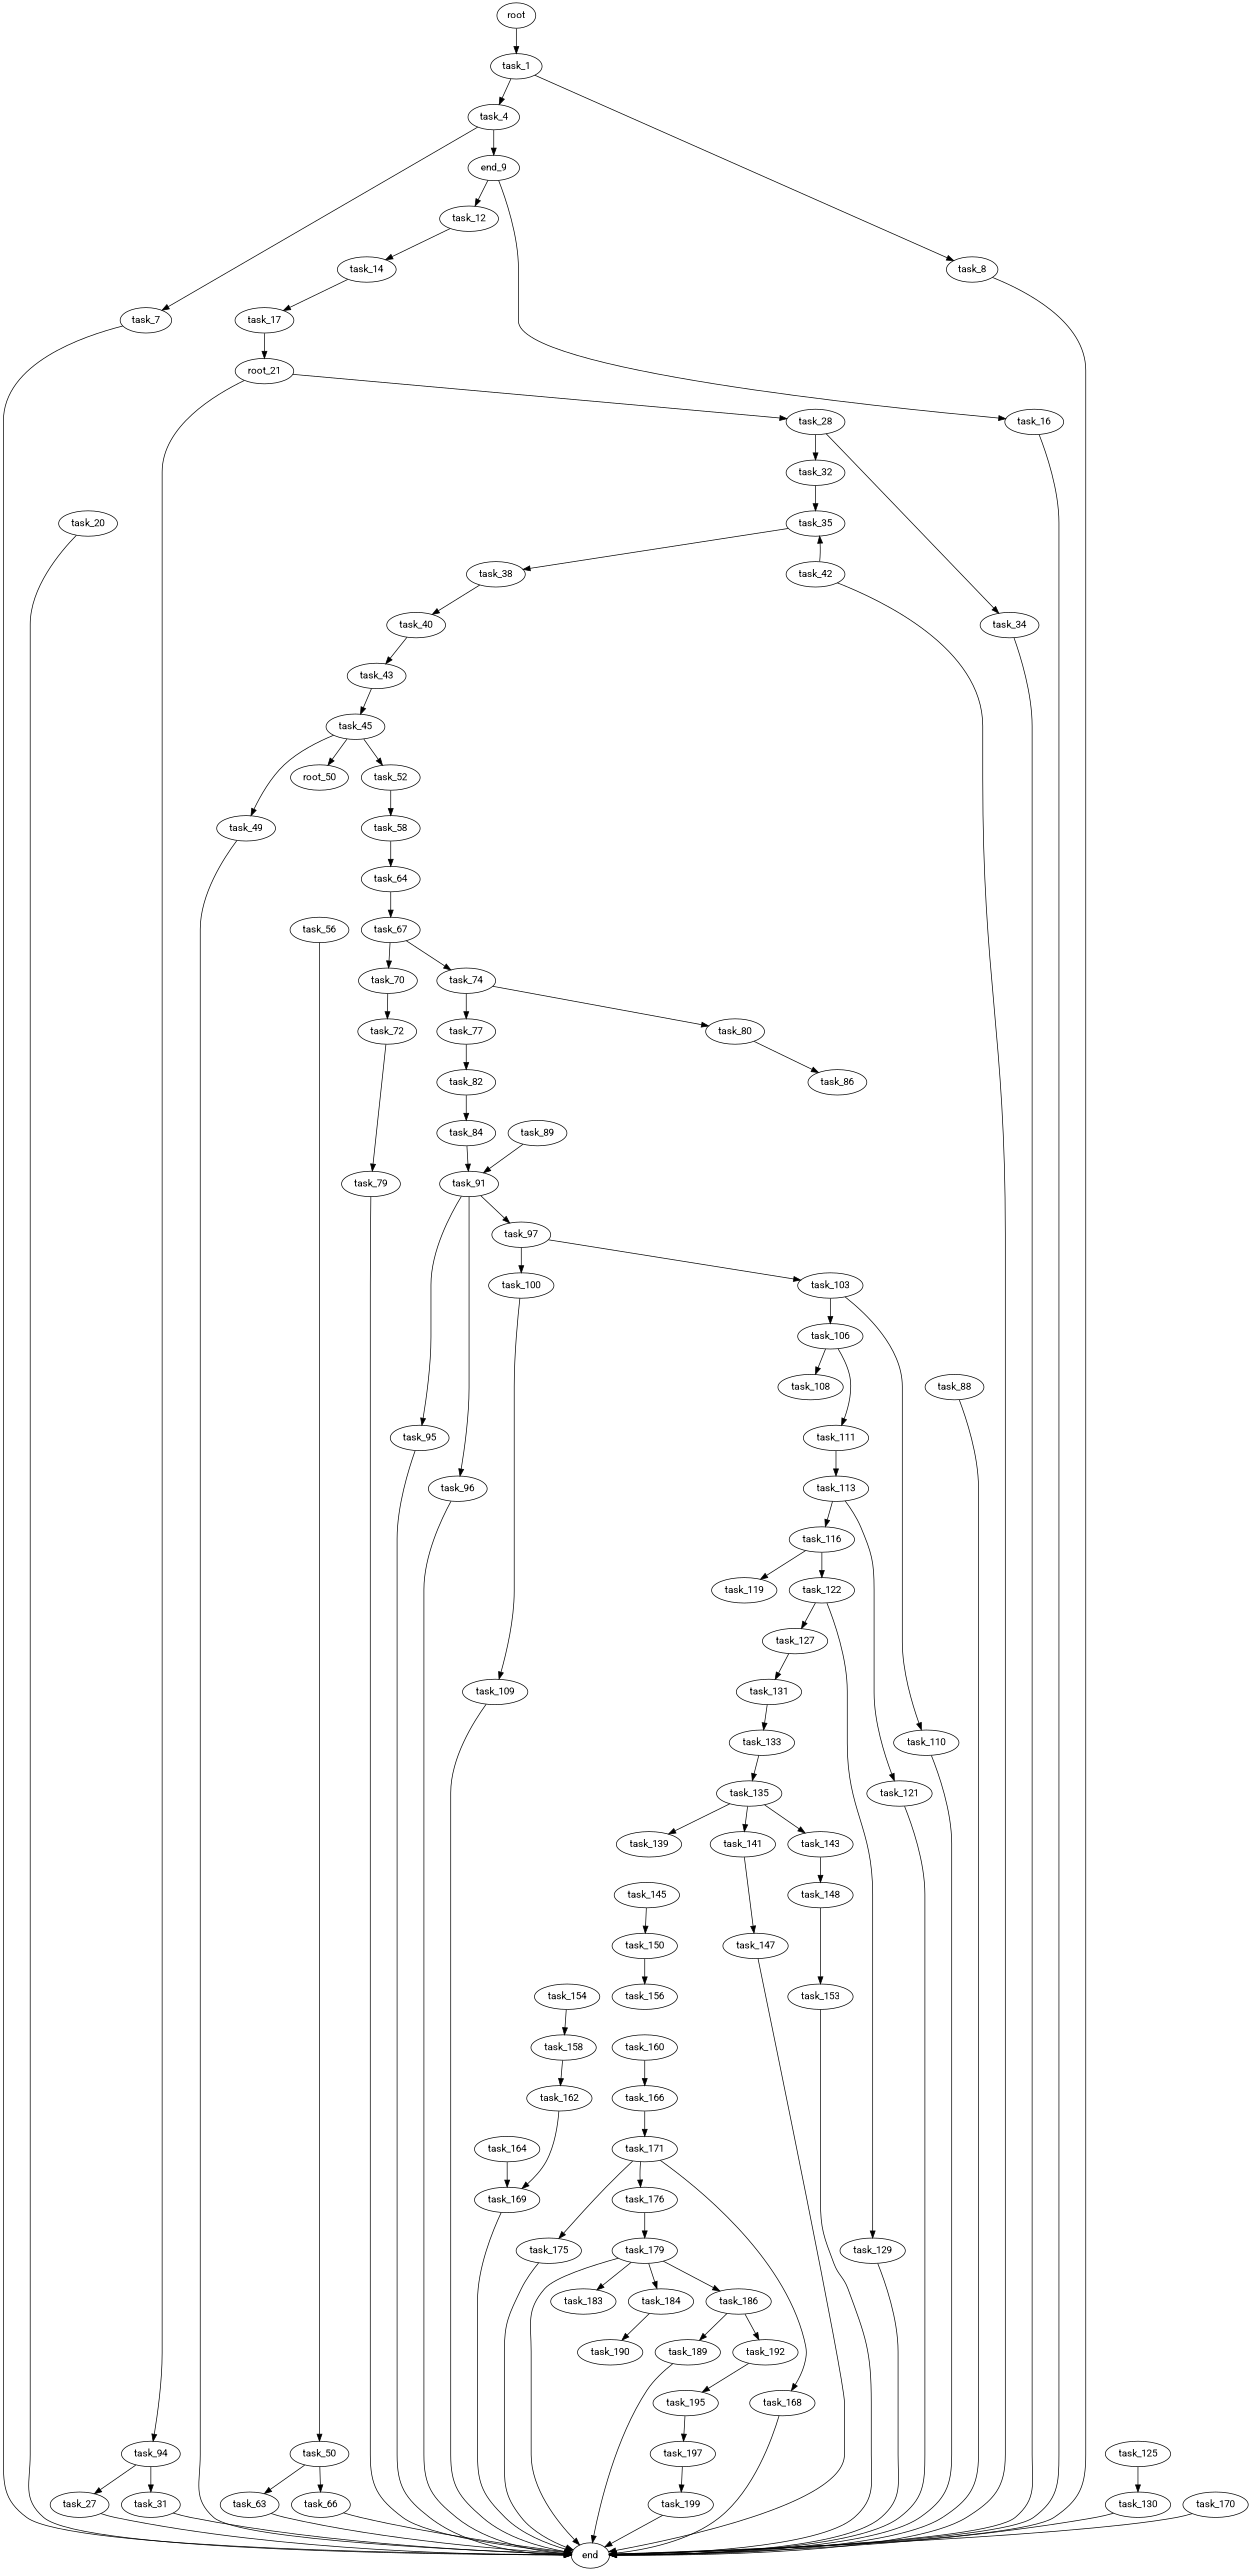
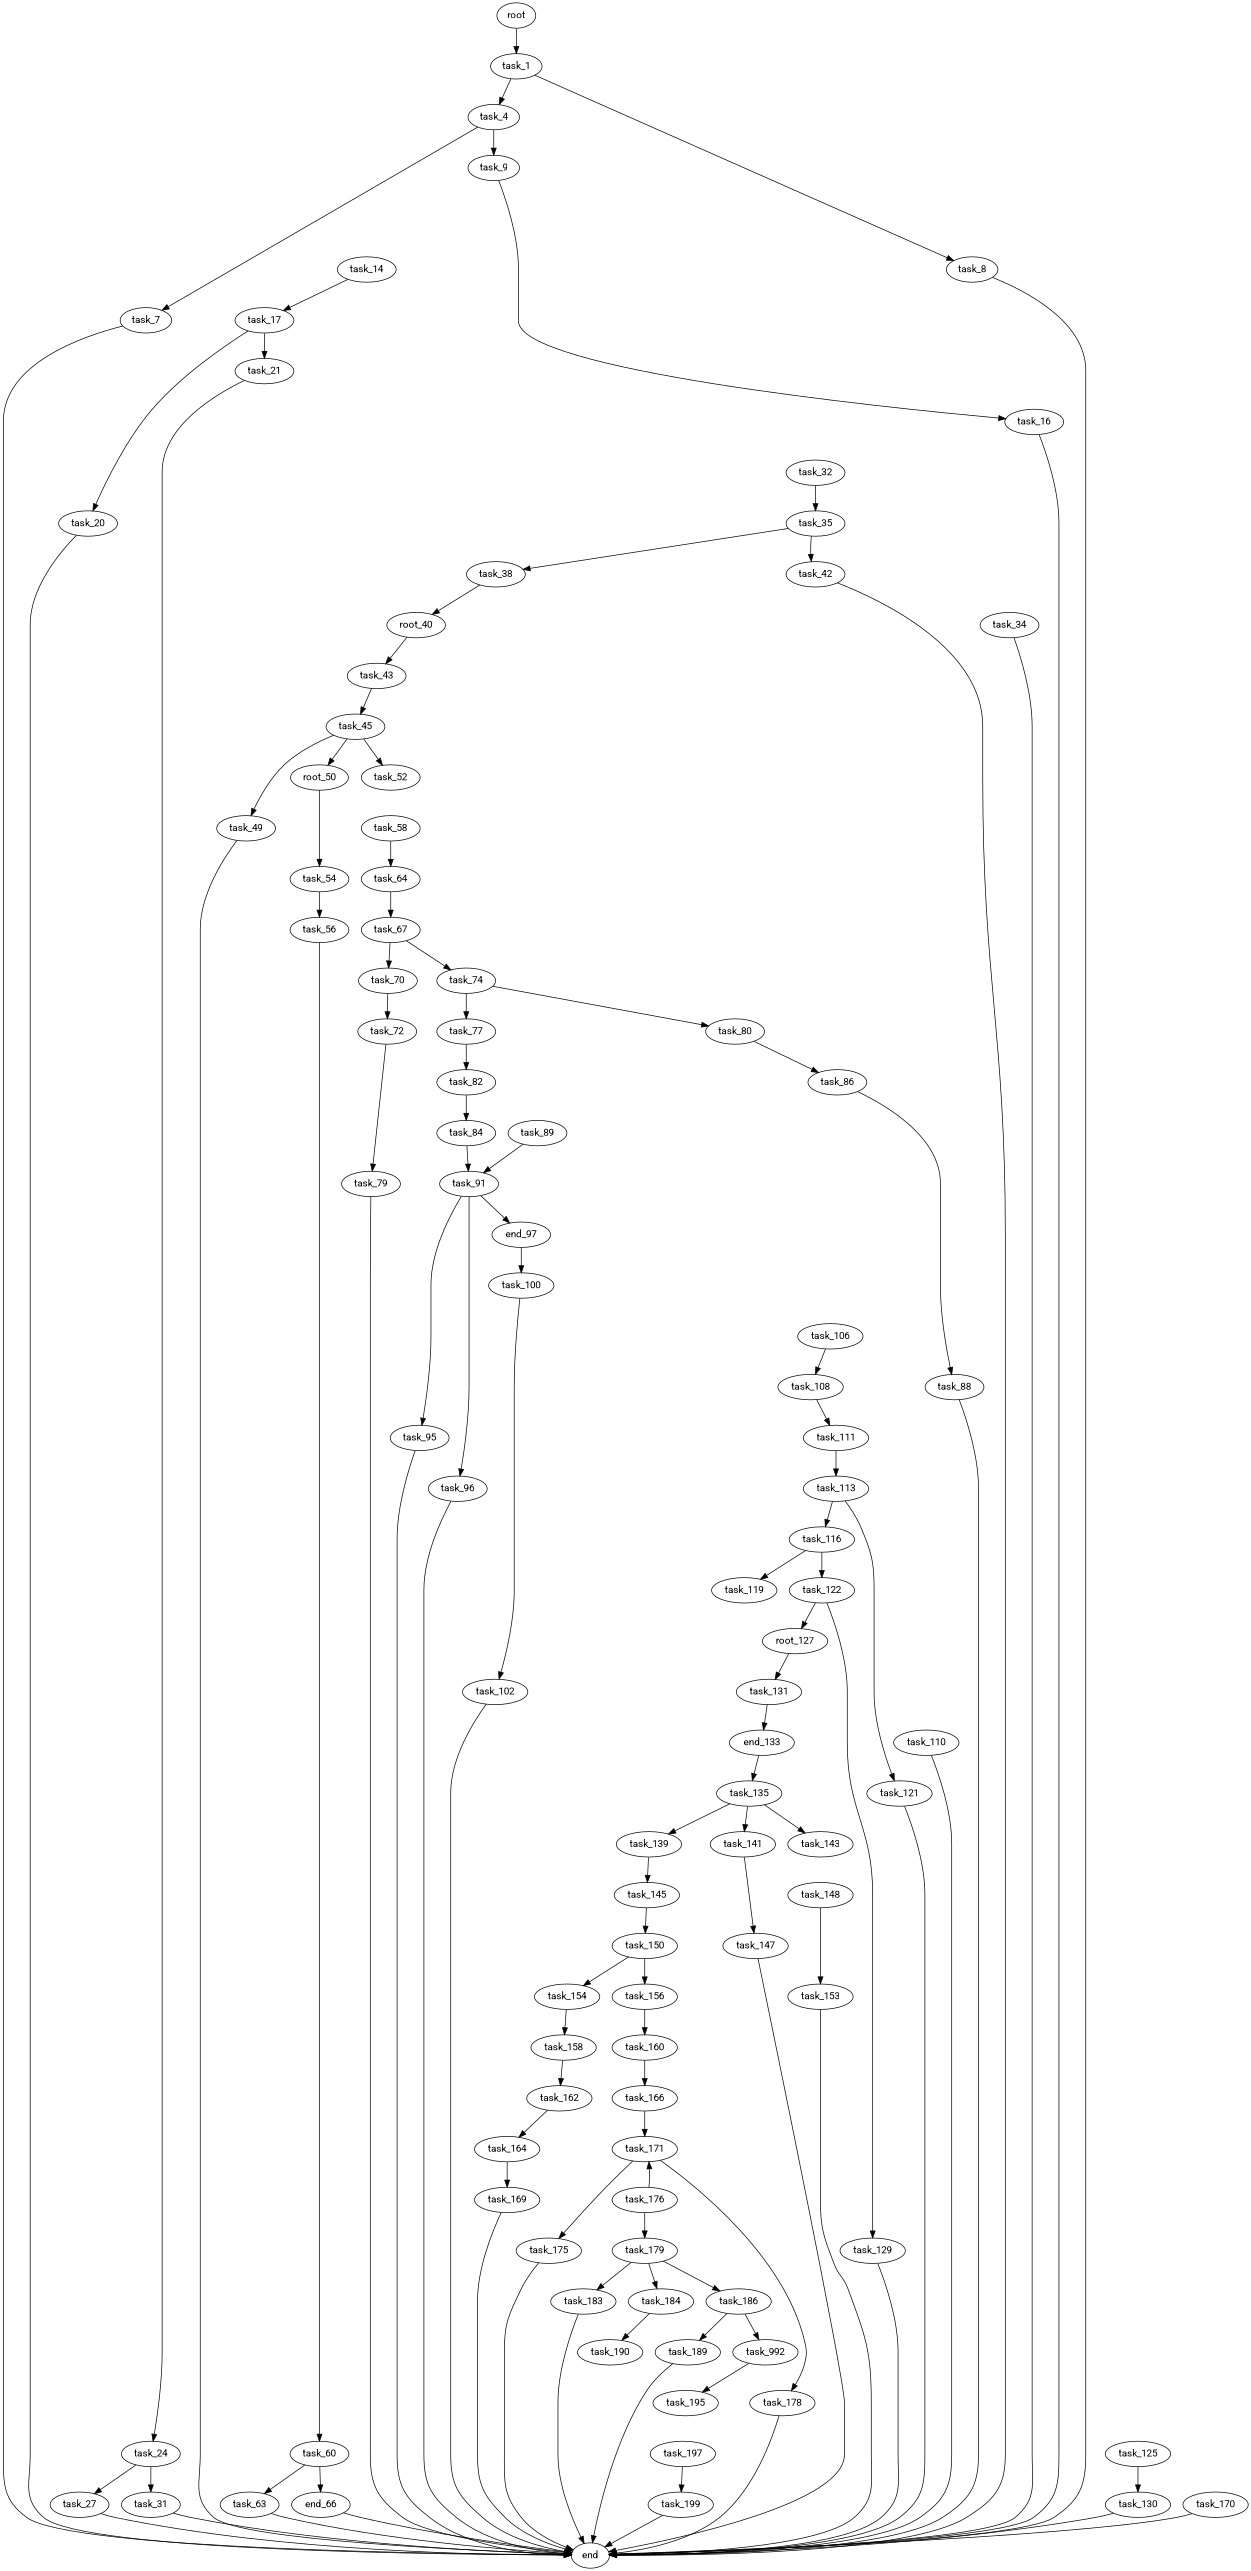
node "end_9": label "end_9" -> "task_9"
node "task_12": removed
node "root_21": label "root_21" -> "task_21"
edge "task_17" -> "task_20": added
node "task_28": removed
edge "task_42" -> "task_35": reversed
node "task_40": label "task_40" -> "root_40"
edge "task_52" -> "task_58": removed
node "task_54": added
edge "task_86" -> "task_88": added
node "task_97": label "task_97" -> "end_97"
node "task_103": removed
edge "task_106" -> "task_111": now "task_108" -> "task_111"
node "task_127": label "task_127" -> "root_127"
node "task_109": label "task_109" -> "task_102"
node "task_133": label "task_133" -> "end_133"
edge "task_139" -> "task_145": added
edge "task_143" -> "task_148": removed
edge "task_150" -> "task_154": added
edge "task_156" -> "task_160": added
edge "task_162" -> "task_169": now "task_162" -> "task_164"
edge "task_171" -> "task_176": reversed
node "task_192": label "task_192" -> "task_992"
edge "task_179" -> "end": now "task_183" -> "end"
node "task_168": label "task_168" -> "task_178"
edge "task_195" -> "task_197": removed
node "task_94": label "task_94" -> "task_24"
node "task_50": label "task_50" -> "task_60"
node "task_66": label "task_66" -> "end_66"
